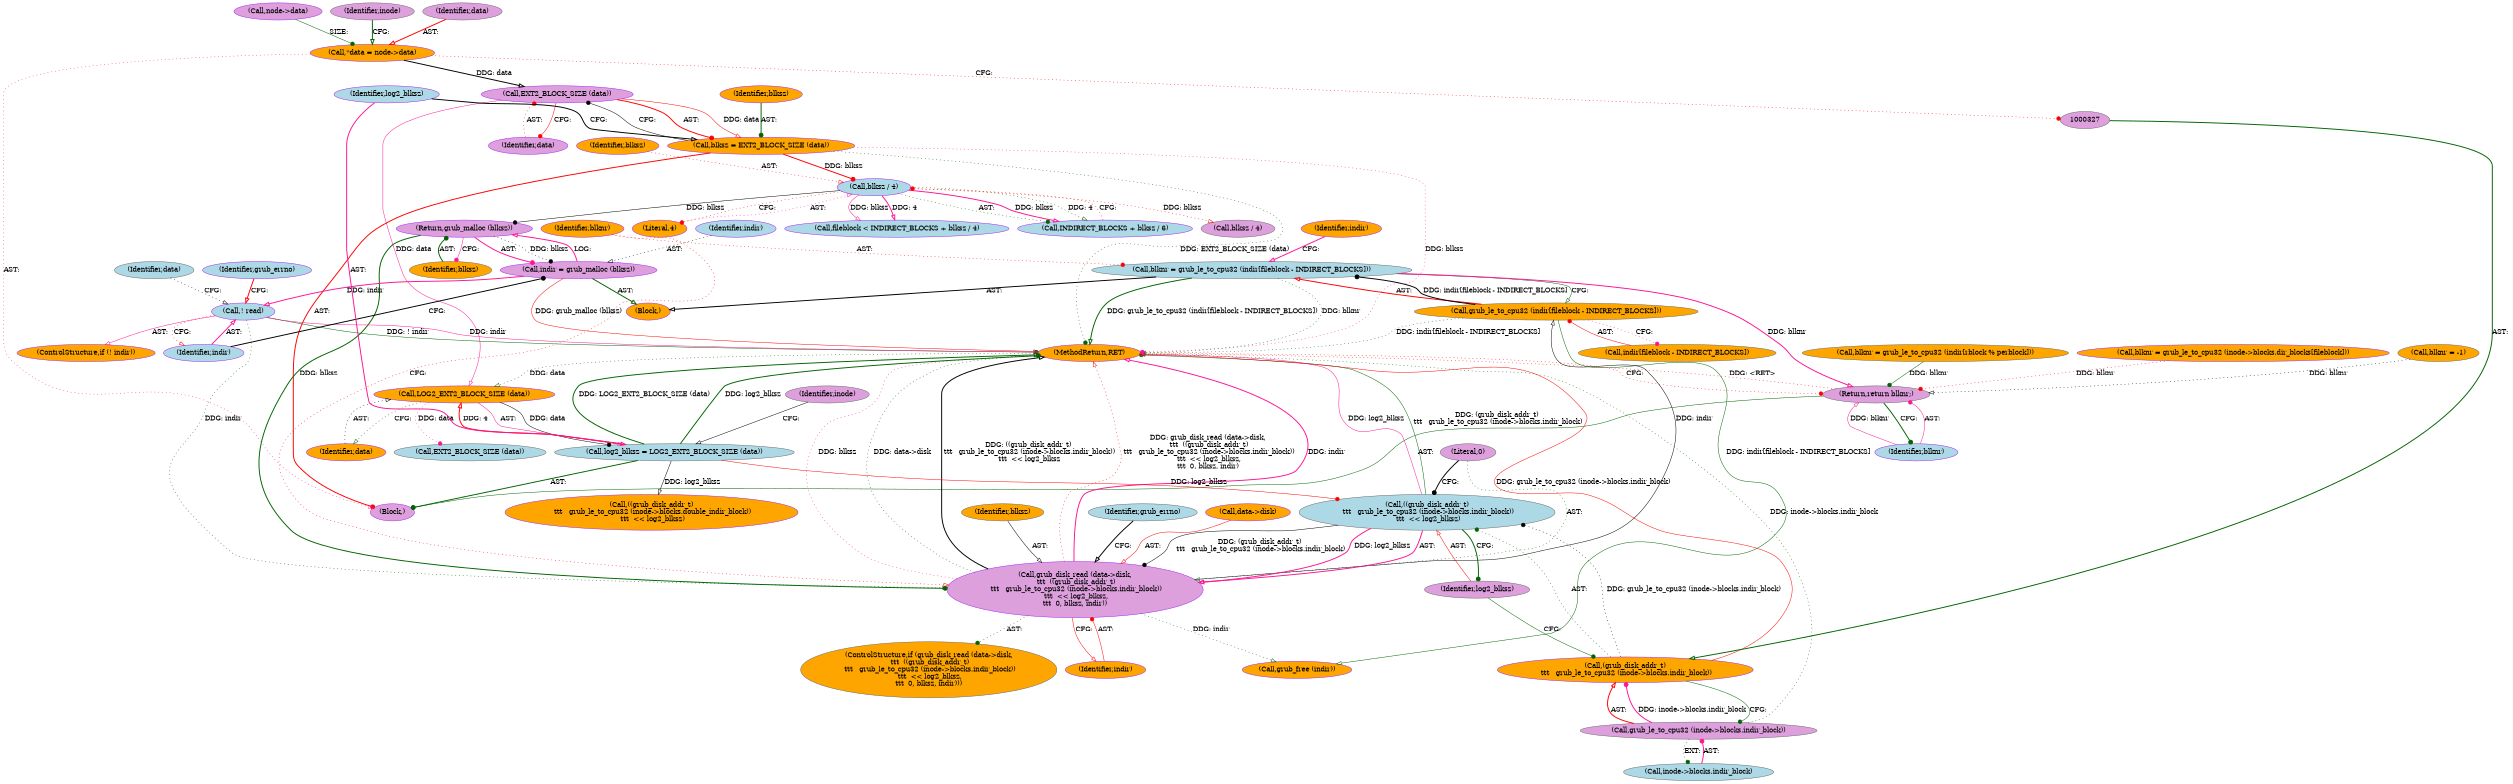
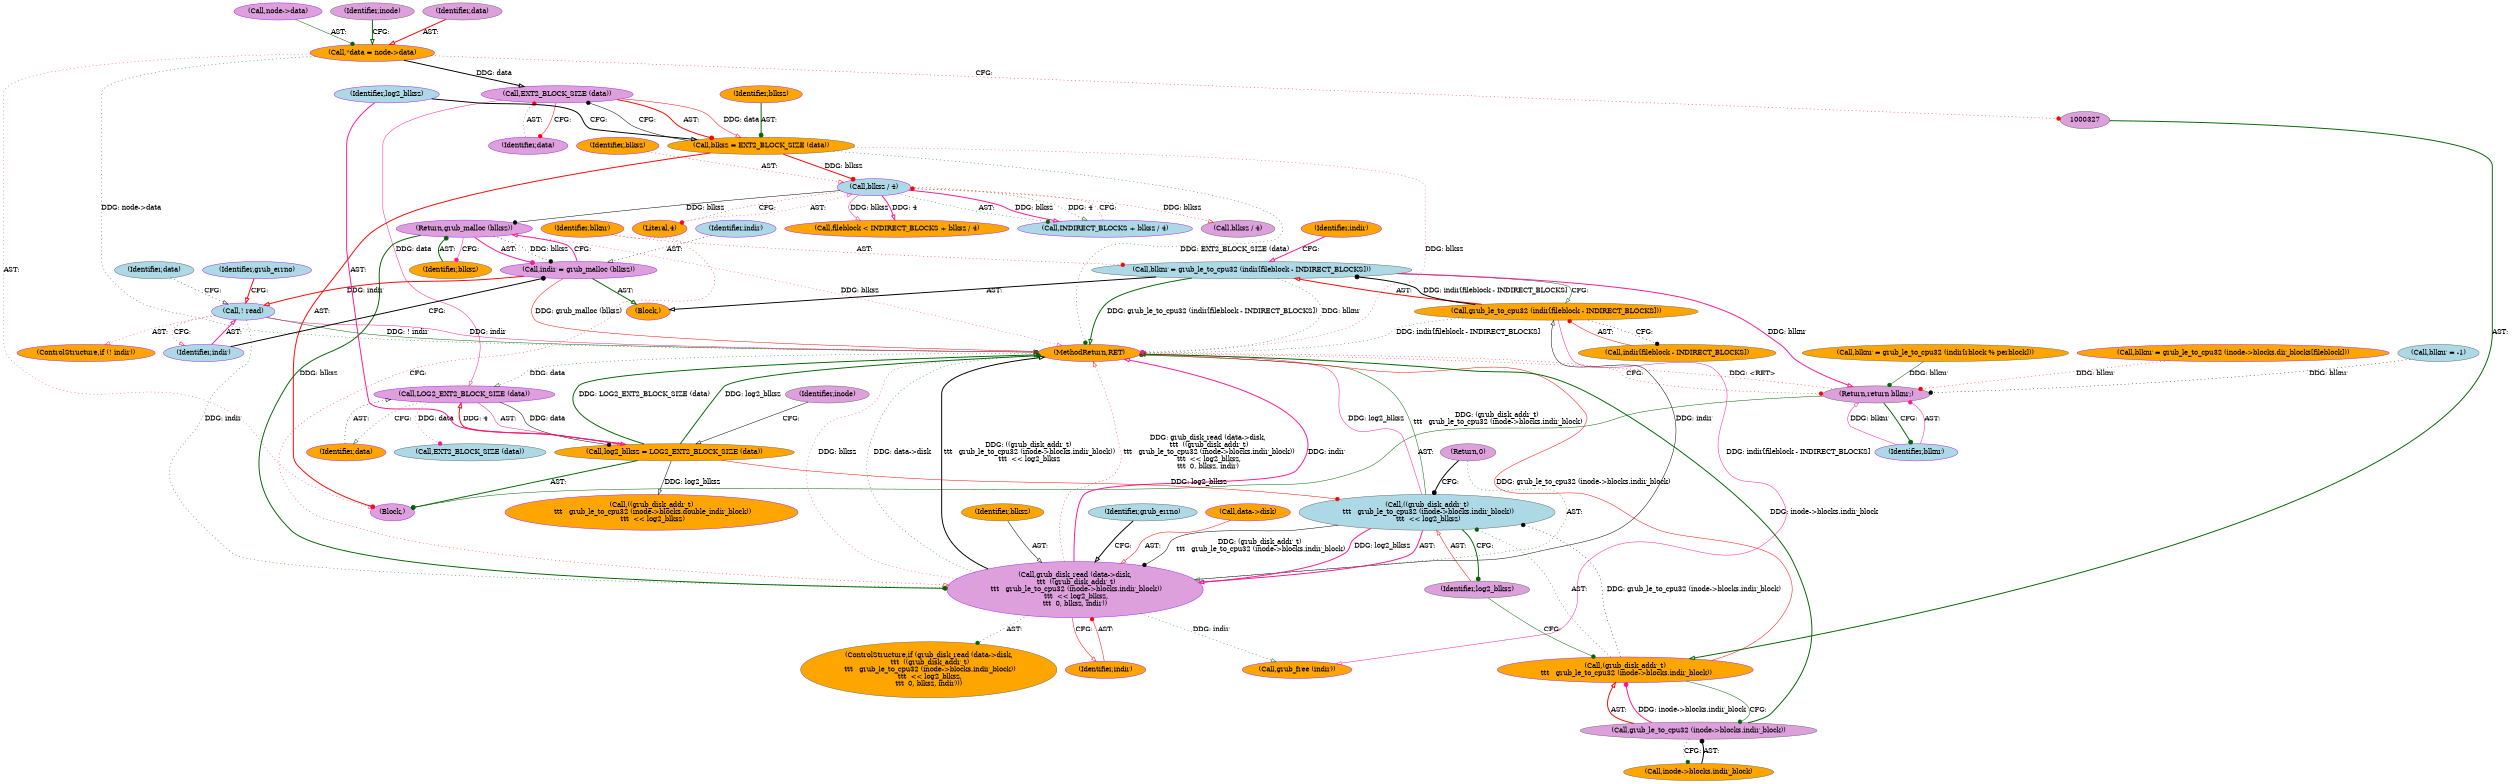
edge "(Call,node->data)" -> "(Call,*data = node->data)": label "SIZE: " -> "AST: "
node "(Call,blksz = EXT2_BLOCK_SIZE (data))": color purple -> gray40
node "(Call,fileblock < INDIRECT_BLOCKS + blksz / 4)": fillcolor lightblue -> orange
node "(Call,INDIRECT_BLOCKS + blksz / 6)": label "(Call,INDIRECT_BLOCKS + blksz / 6)" -> "(Call,INDIRECT_BLOCKS + blksz / 4)"
edge "(Call,indir = grub_malloc (blksz))" -> "(Return,grub_malloc (blksz))": label "LOG: " -> "CFG: "
edge "(Call,indir = grub_malloc (blksz))" -> "(Call,! read)": color deeppink -> red
edge "(Return,grub_malloc (blksz))" -> "(MethodReturn,RET)": added, label "DDG: blksz"
edge "(Call,! read)" -> "(ControlStructure,if (! indir))": style solid -> dotted
edge "(Call,grub_le_to_cpu32 (indir[fileblock - INDIRECT_BLOCKS]))" -> "(Call,indir[fileblock - INDIRECT_BLOCKS])": color deeppink -> black
edge "(Call,*data = node->data)" -> "(MethodReturn,RET)": added, label "DDG: node->data"
node "(Call,blknr = -1)": fillcolor orange -> lightblue
edge "(Call,blknr = -1)" -> "(Return,return blknr;)": arrowhead onormal -> dot
node "(Call,LOG2_EXT2_BLOCK_SIZE (data))": fillcolor orange -> plum
edge "(Call,grub_le_to_cpu32 (inode->blocks.indir_block))" -> "(MethodReturn,RET)": style dotted -> bold
node "(Call,log2_blksz = LOG2_EXT2_BLOCK_SIZE (data))": fillcolor lightblue -> orange
node "(Literal,0)": label "(Literal,0)" -> "(Return,0)"
edge "(Call,grub_le_to_cpu32 (indir[fileblock - INDIRECT_BLOCKS]))" -> "(Call,grub_free (indir))": color darkgreen -> deeppink
edge "(Call,grub_le_to_cpu32 (inode->blocks.indir_block))" -> "(Call,inode->blocks.indir_block)": label "EXT: " -> "CFG: "
edge "(Call,inode->blocks.indir_block)" -> "(Call,grub_le_to_cpu32 (inode->blocks.indir_block))": color deeppink -> black
node "(Call,inode->blocks.indir_block)": fillcolor lightblue -> orange
